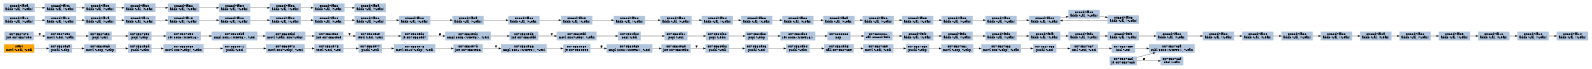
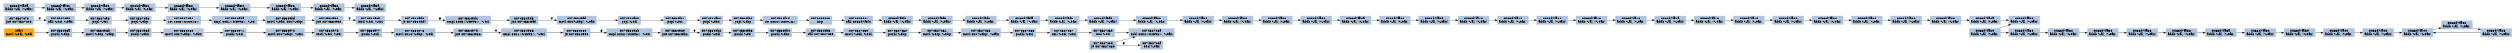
edge "0x63d7fa2c addb %al, (%eax)" -> "0x63d7fa2e addb %al, (%eax)": reversed
edge "0x63d7fa14 addb %al, (%eax)" -> "0x63d7fa16 addb %al, (%eax)": added
node "0x74527c90 movl %esi, %eax": label "0x74527c90 movl %esi, %eax" -> "0x74527c90 call %esi, %eax"
